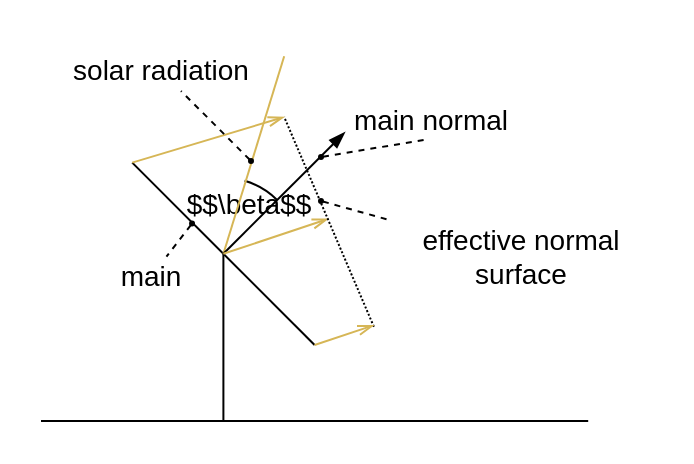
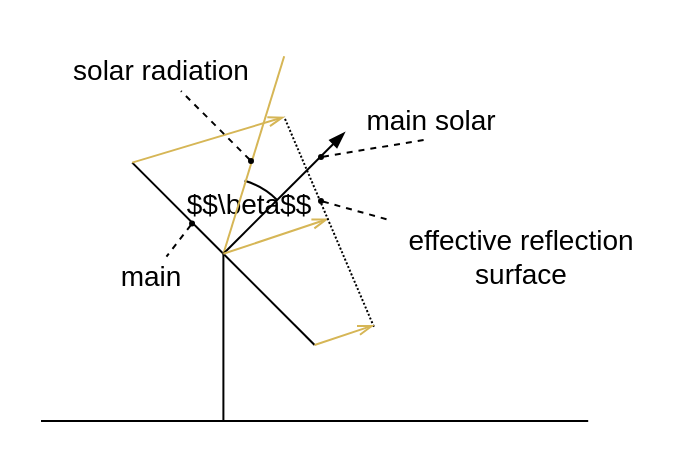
node "main normal": label "main normal" -> "main solar"
node "effective normal surface": label "effective normal surface" -> "effective reflection surface"
